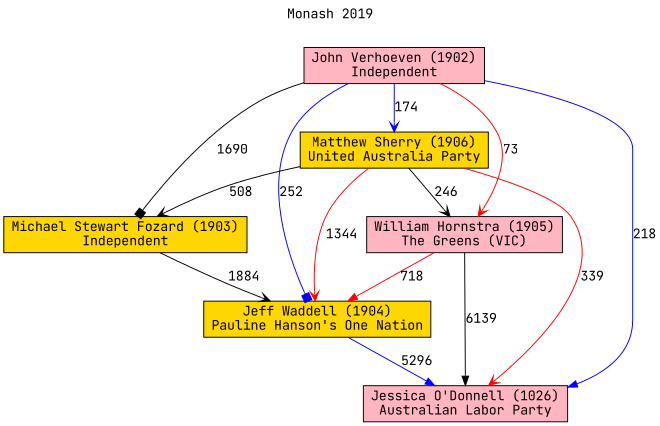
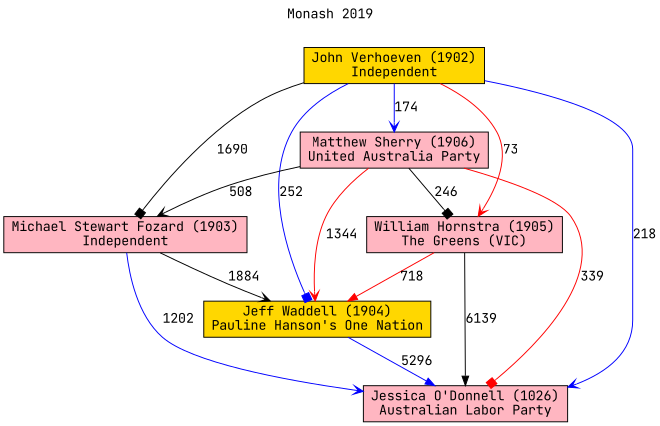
node "John Verhoeven (1902) Independent": fillcolor lightpink -> gold
node "Matthew Sherry (1906) United Australia Party": fillcolor gold -> lightpink
edge "Matthew Sherry (1906) United Australia Party" -> "William Hornstra (1905) The Greens (VIC)": arrowhead vee -> box
edge "John Verhoeven (1902) Independent" -> "Jessica O'Donnell (1026) Australian Labor Party": arrowhead normal -> vee
node "Michael Stewart Fozard (1903) Independent": fillcolor gold -> lightpink
edge "Matthew Sherry (1906) United Australia Party" -> "Jessica O'Donnell (1026) Australian Labor Party": arrowhead vee -> box
edge "Michael Stewart Fozard (1903) Independent" -> "Jessica O'Donnell (1026) Australian Labor Party": added, label "1202"
